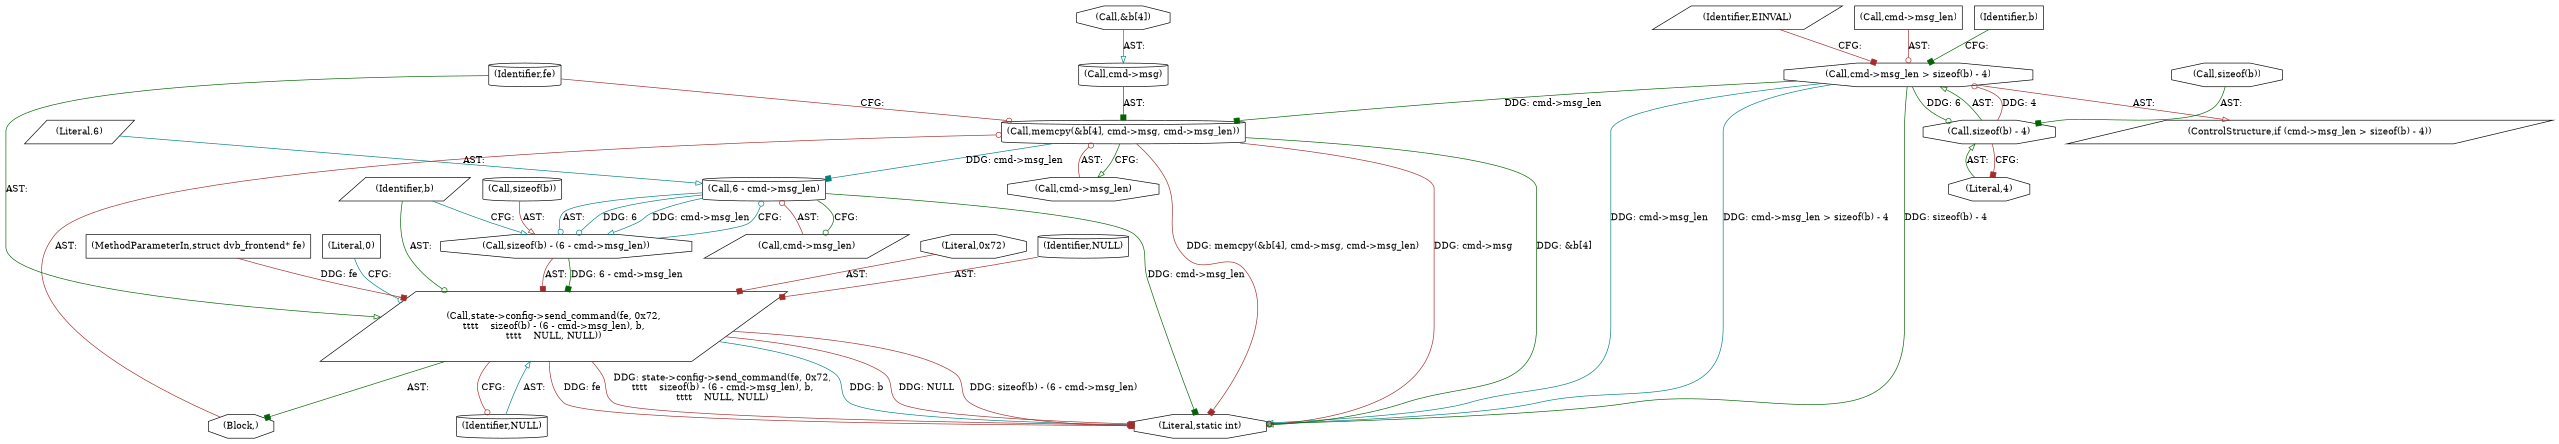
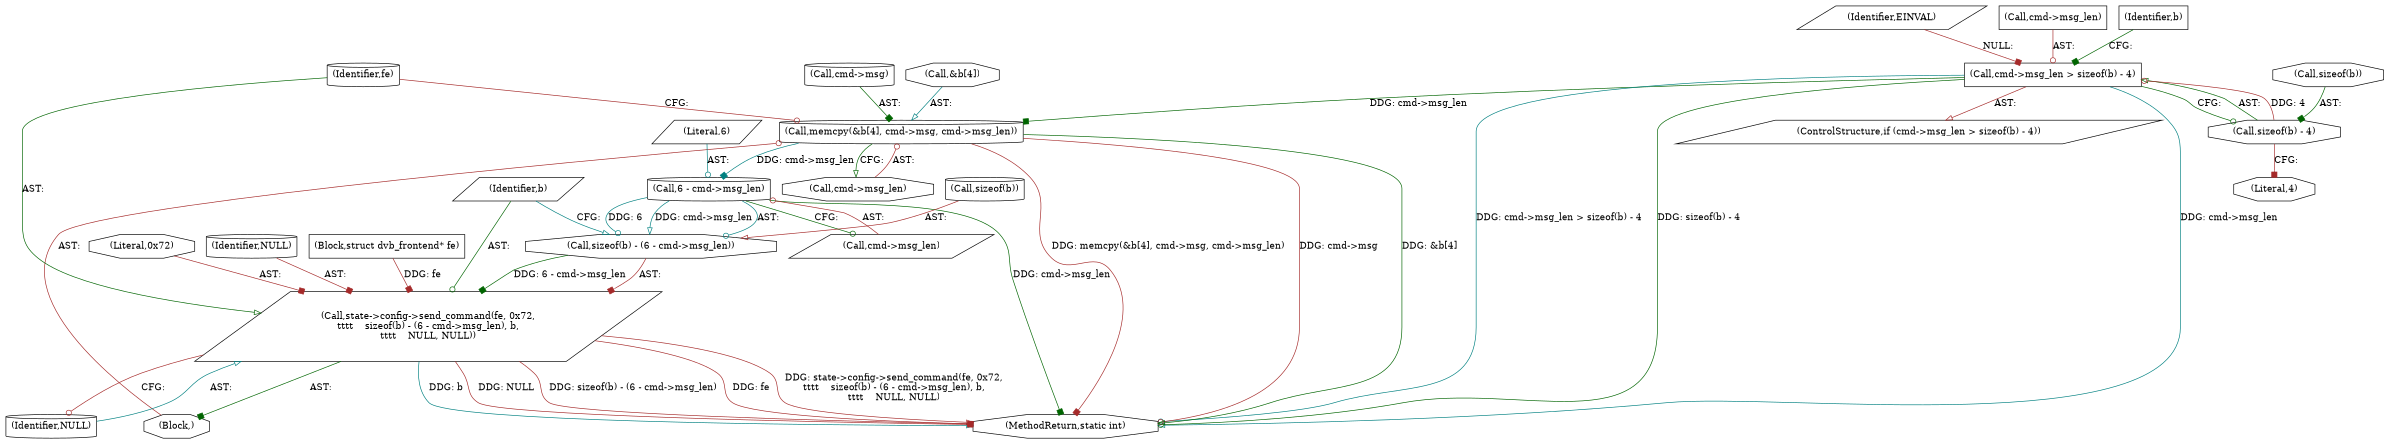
edge "(Call,&b[4])" -> "(Call,cmd->msg)": now "(Call,&b[4])" -> "(Call,memcpy(&b[4], cmd->msg, cmd->msg_len))"
edge "(Identifier,EINVAL)" -> "(Call,cmd->msg_len > sizeof(b) - 4)": label "CFG: " -> "NULL: "
node "(Call,cmd->msg_len > sizeof(b) - 4)": shape octagon -> box
edge "(Call,cmd->msg_len > sizeof(b) - 4)" -> "(Call,sizeof(b) - 4)": label "DDG: 6" -> "CFG: "
edge "(Literal,6)" -> "(Call,6 - cmd->msg_len)": arrowhead onormal -> odot
edge "(Literal,4)" -> "(Call,sizeof(b) - 4)": removed, label "AST:"
edge "(Call,sizeof(b) - (6 - cmd->msg_len))" -> "(Call,6 - cmd->msg_len)": removed, label "CFG:"
node "(MethodParameterIn,struct dvb_frontend* fe)": label "(MethodParameterIn,struct dvb_frontend* fe)" -> "(Block,struct dvb_frontend* fe)"
node "(Literal,0)": removed
node "(Literal,static int)": label "(Literal,static int)" -> "(MethodReturn,static int)"
